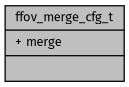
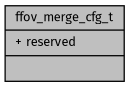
node "ffov_merge_cfg_t": text "+ merge" -> "+ reserved"
